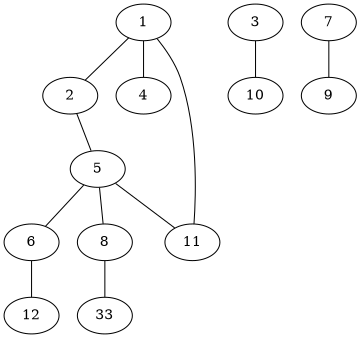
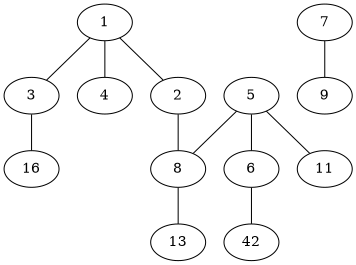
node "10": label "10" -> "16"
edge "1" -- "11": now "1" -- "3"
edge "2" -- "5": now "2" -- "8"
node "12": label "12" -> "42"
node "33": label "33" -> "13"
